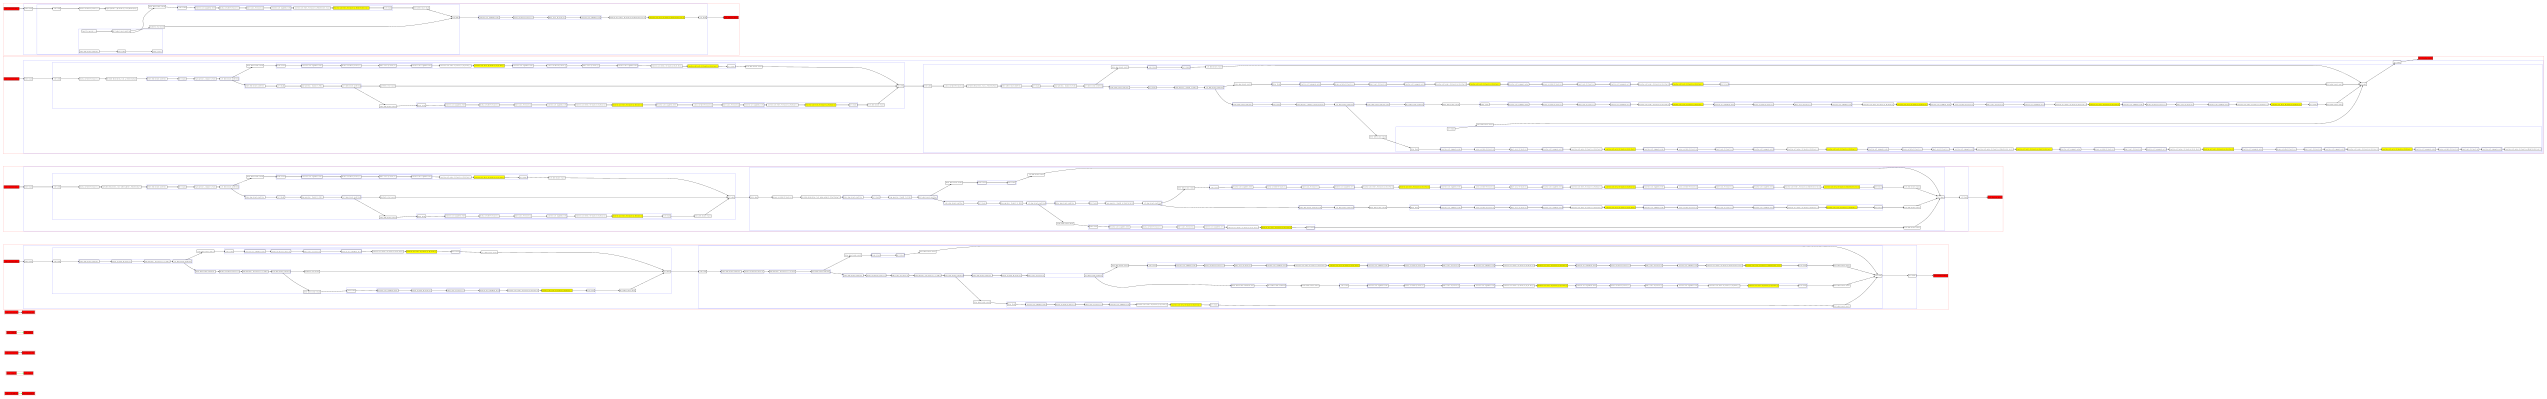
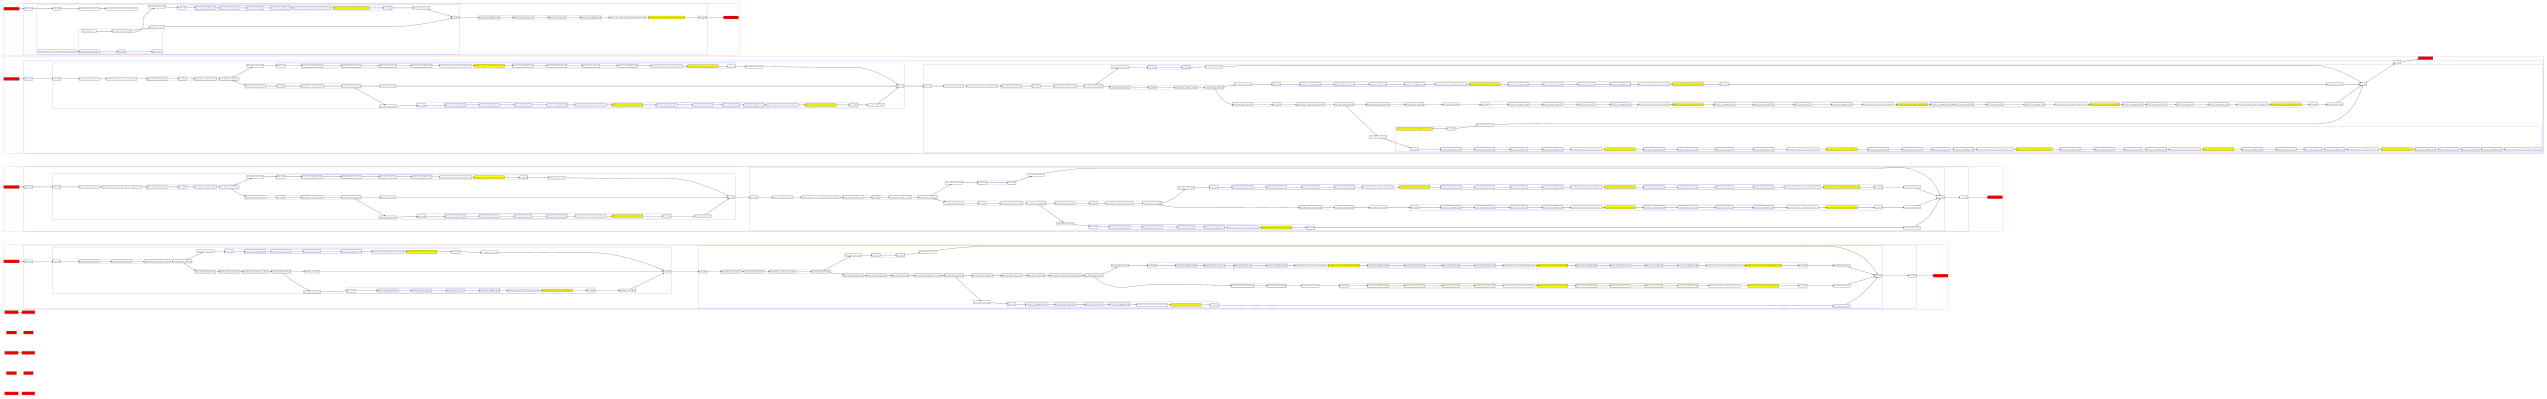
node "Variable declaration: lval <when-subject>: R|kotlin/Int|": added
node "Function call exit: R|<local>/y|.R|kotlin/Int.inc|()": added
node "Type operator: (R|<local>/x| is R|kotlin/Int|)": added
